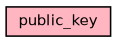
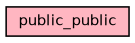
node "public_key": label "public_key" -> "public_public"
